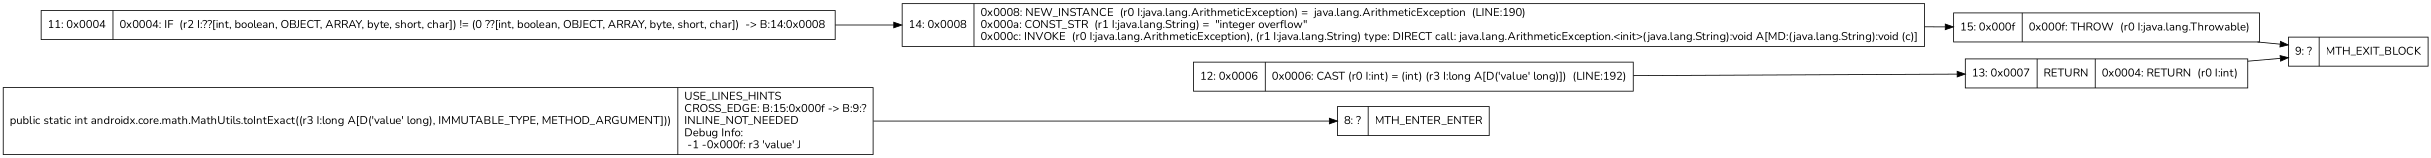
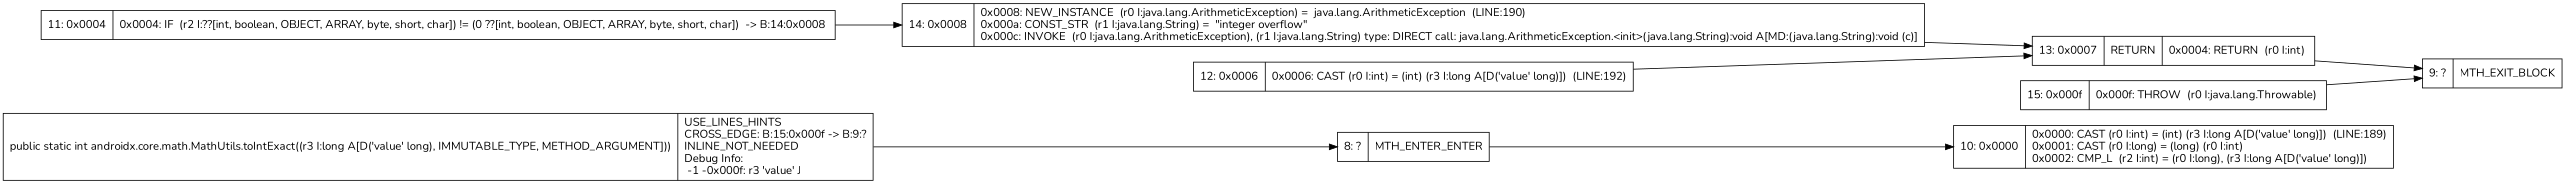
edge "14: 0x0008" -> "15: 0x000f": now "14: 0x0008" -> "13: 0x0007"
node "10: 0x0000": added
